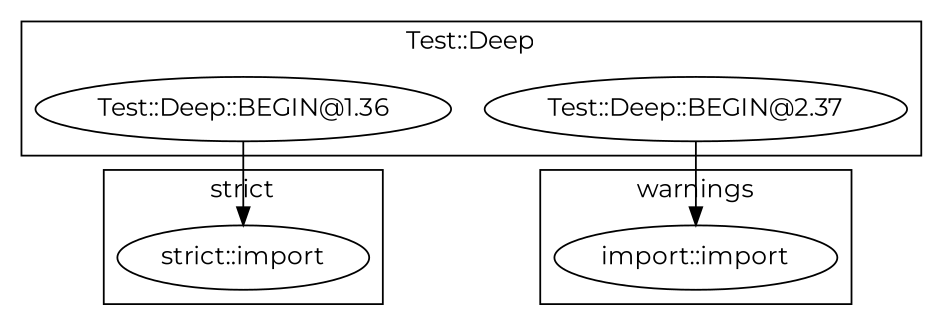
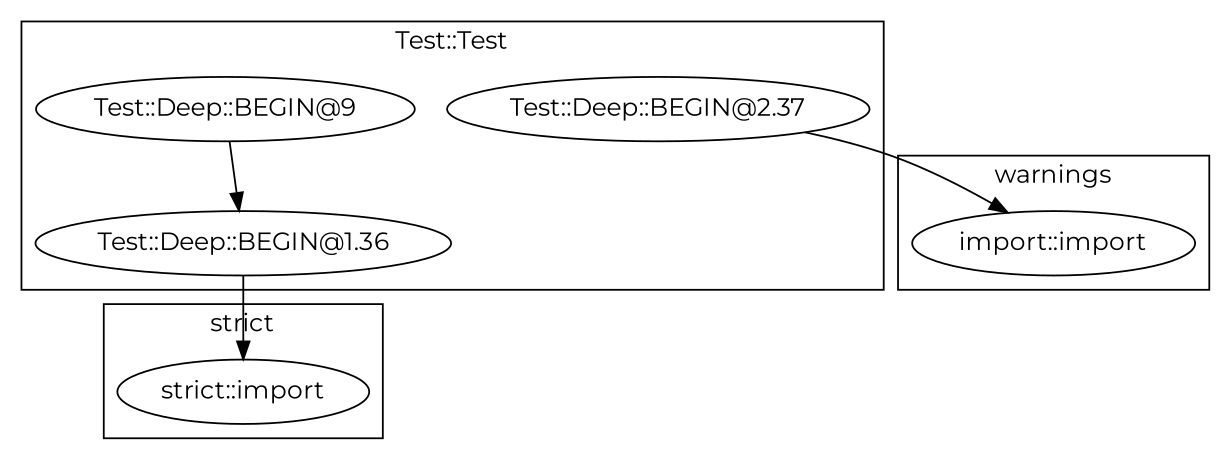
cluster "Test::Deep": label "Test::Deep" -> "Test::Test"
node "Test::Deep::BEGIN@9": added
